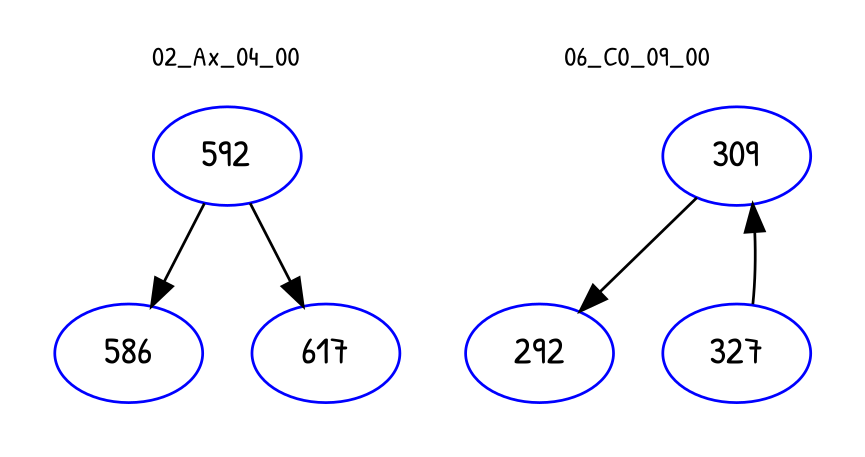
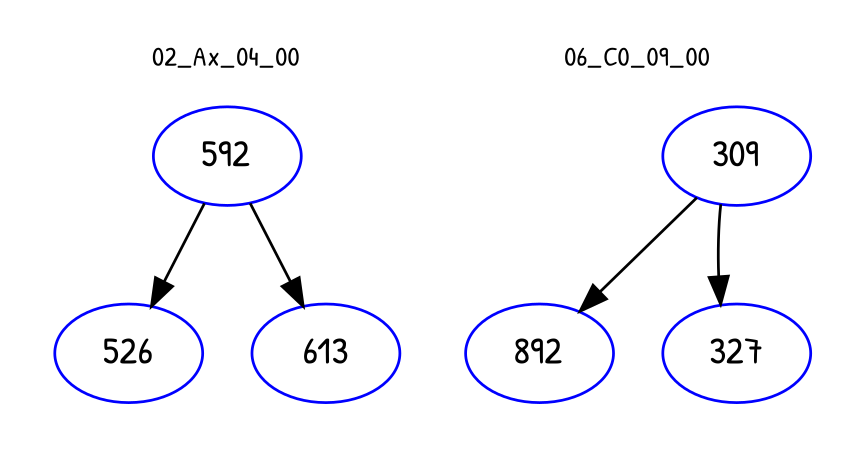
edge "327" -> "309": reversed
node "586": label "586" -> "526"
node "617": label "617" -> "613"
node "292": label "292" -> "892"
